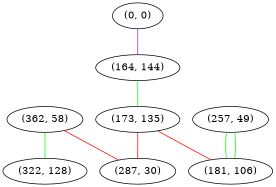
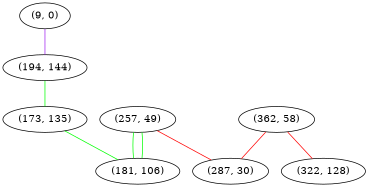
node "(0, 0)": label "(0, 0)" -> "(9, 0)"
node "(164, 144)": label "(164, 144)" -> "(194, 144)"
edge "(362, 58)" -- "(322, 128)": color green -> red
edge "(173, 135)" -- "(287, 30)": now "(257, 49)" -- "(287, 30)"
edge "(173, 135)" -- "(181, 106)": color red -> green
